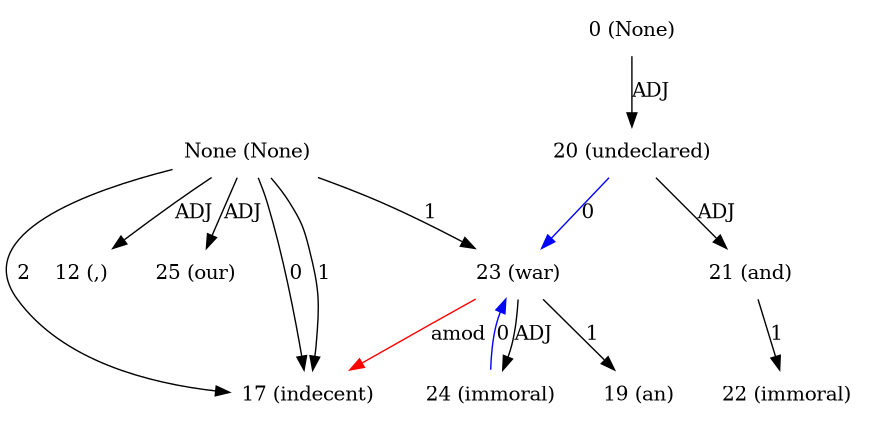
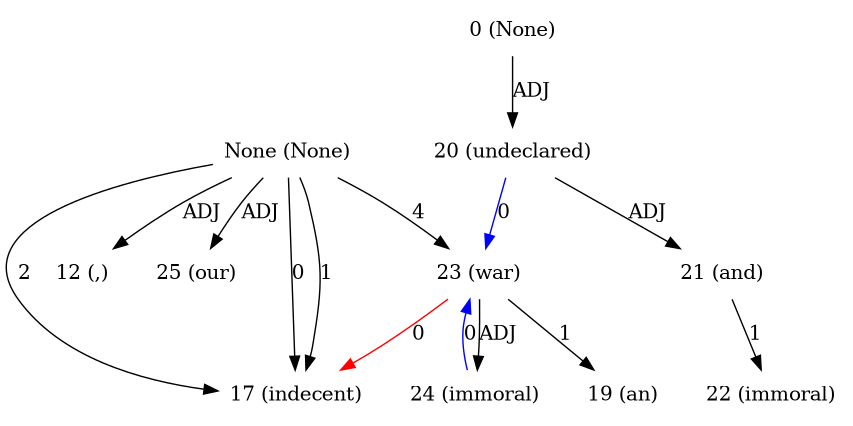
edge "None (None)" -> "23 (war)": label "1" -> "4"
edge "23 (war)" -> "17 (indecent)": label "amod" -> "0"
